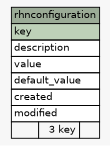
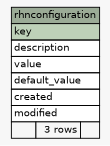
node "rhnconfiguration": text "3 key" -> "3 rows"
